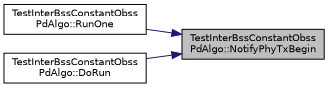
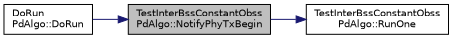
edge "TestInterBssConstantObss PdAlgo::RunOne" -> "TestInterBssConstantObss PdAlgo::NotifyPhyTxBegin": reversed
node "TestInterBssConstantObss PdAlgo::DoRun": label "TestInterBssConstantObss PdAlgo::DoRun" -> "DoRun PdAlgo::DoRun"
